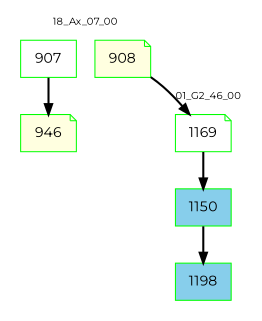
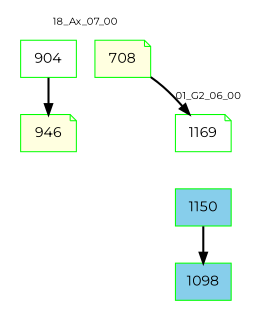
node "907": label "907" -> "904"
node "908": label "908" -> "708"
cluster "01_G2_46_00": label "01_G2_46_00" -> "01_G2_06_00"
edge "1169" -> "1150": removed
node "1198": label "1198" -> "1098"
